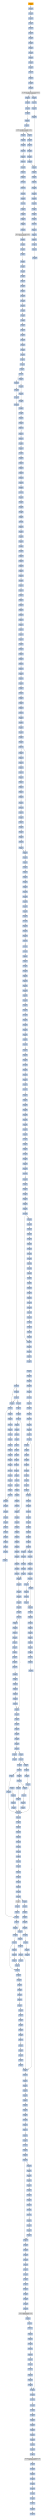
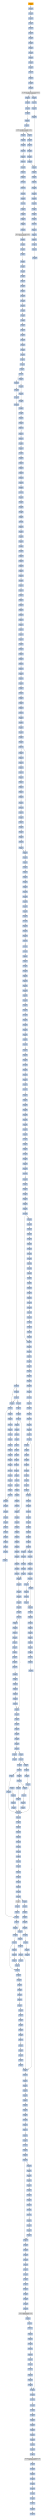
node "0x0049e92e cmpl": added
